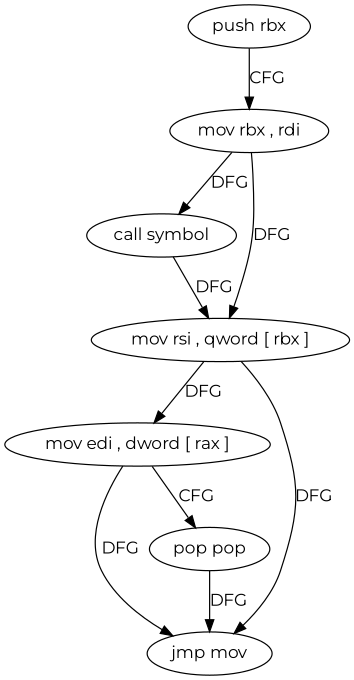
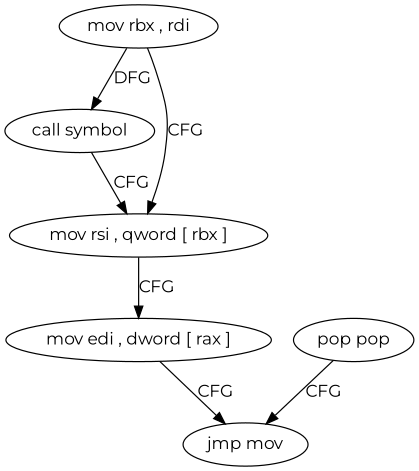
node "push rbx": removed
edge "mov rbx , rdi" -> "mov rsi , qword [ rbx ]": label "DFG" -> "CFG"
edge "call symbol" -> "mov rsi , qword [ rbx ]": label "DFG" -> "CFG"
edge "mov rsi , qword [ rbx ]" -> "mov edi , dword [ rax ]": label "DFG" -> "CFG"
edge "mov edi , dword [ rax ]" -> "pop pop": removed, label "CFG"
edge "mov rsi , qword [ rbx ]" -> "jmp mov": removed, label "DFG"
edge "mov edi , dword [ rax ]" -> "jmp mov": label "DFG" -> "CFG"
edge "pop pop" -> "jmp mov": label "DFG" -> "CFG"
